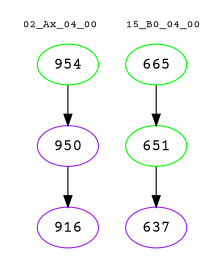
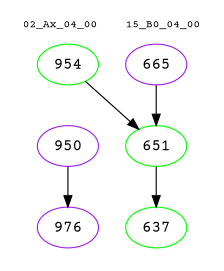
node "665": color green -> purple
edge "954" -> "950": now "954" -> "651"
node "916": label "916" -> "976"
node "637": color purple -> green
